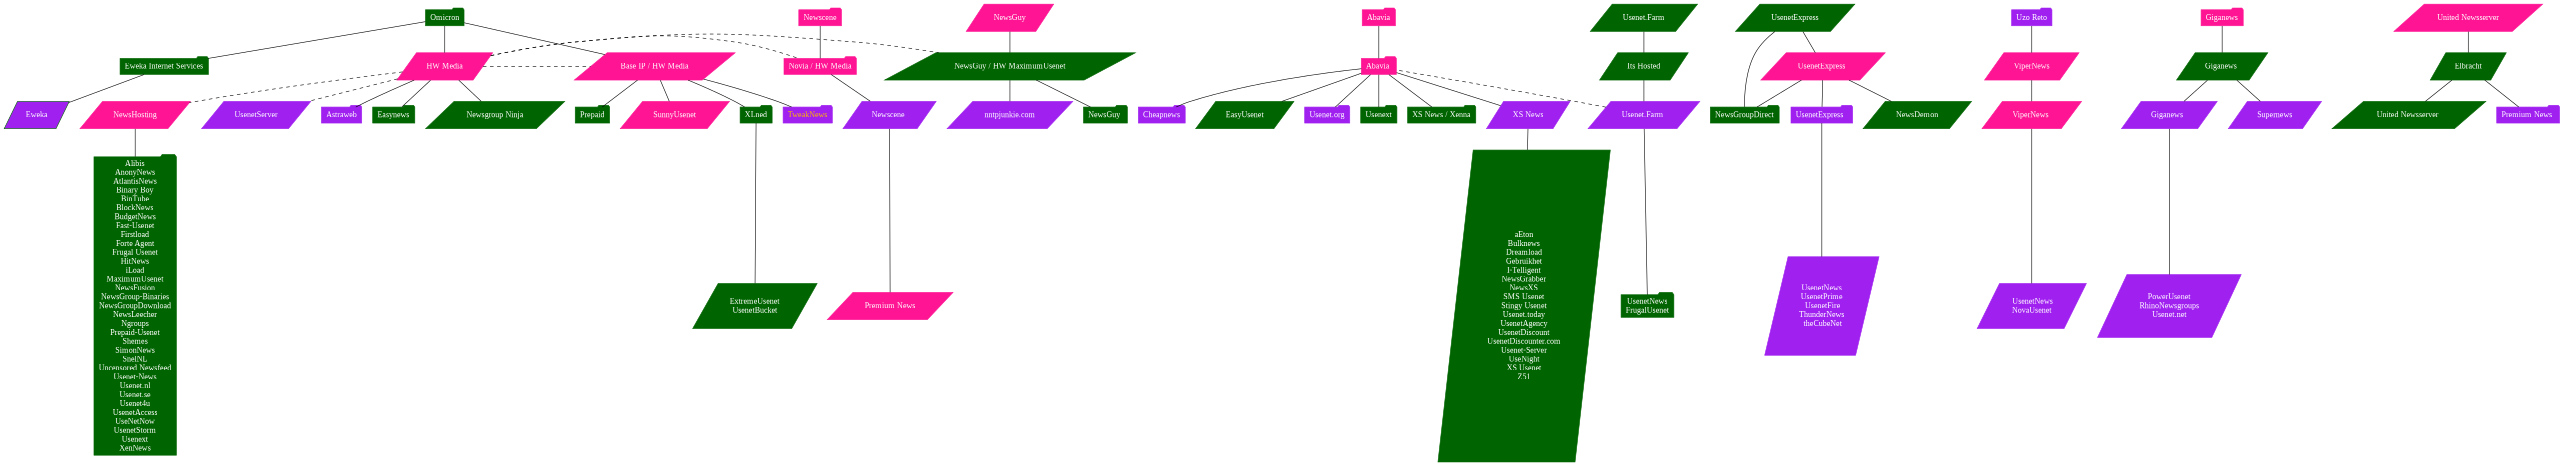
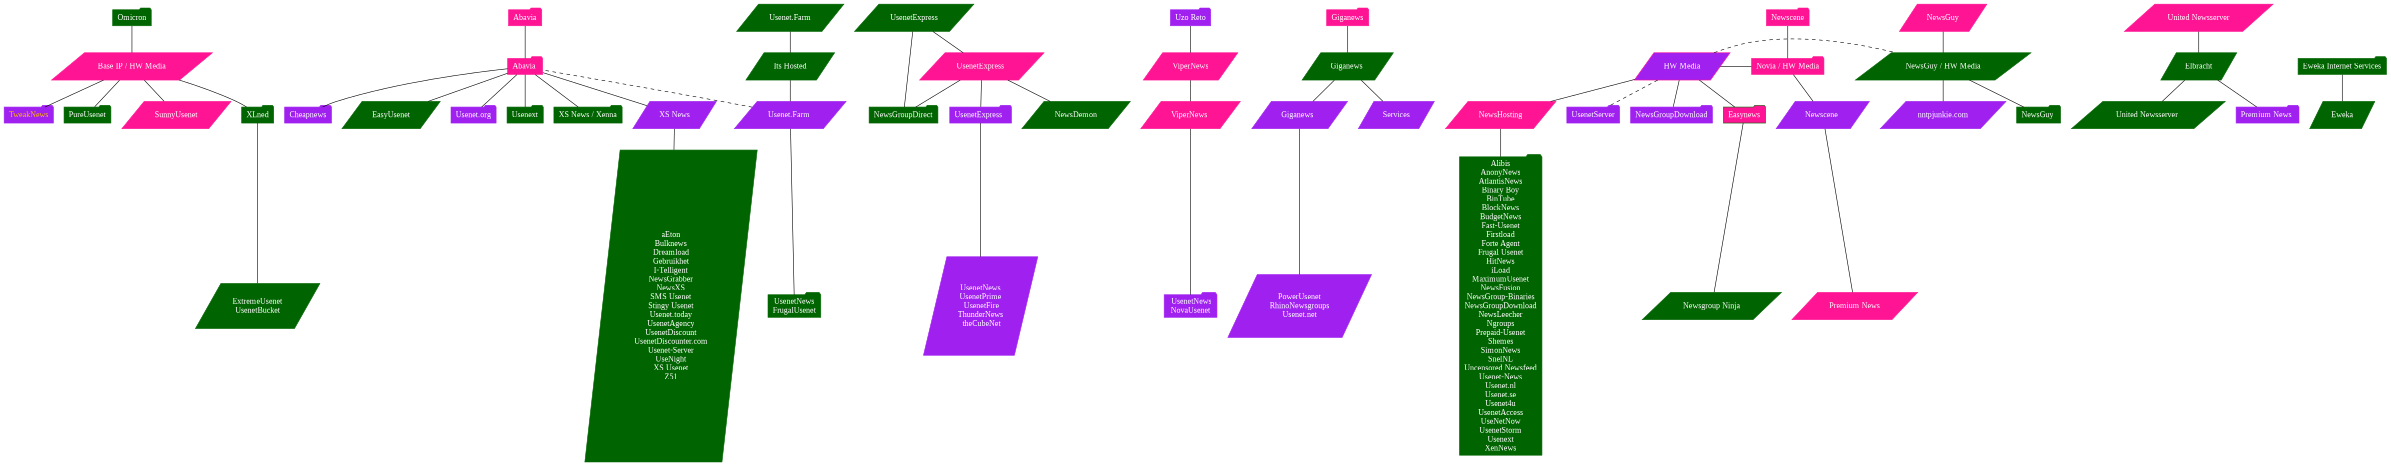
edge "HW Media" -- "Novia / HW Media": style dashed -> solid
edge "Omicron" -- "HW Media": removed
edge "Omicron" -- "Eweka Internet Services": removed
node "HW Media": fillcolor deeppink -> purple
edge "HW Media" -- "Base IP / HW Media": removed
node "NewsGuy / HW MaximumUsenet": label "NewsGuy / HW MaximumUsenet" -> "NewsGuy / HW Media"
edge "HW Media" -- "NewsHosting": style dashed -> solid
edge "HW Media" -- "Newsgroup Ninja": now "Easynews" -- "Newsgroup Ninja"
node "Eweka": fillcolor purple -> darkgreen
node "UsenetServer": shape parallelogram -> folder
node "Astraweb": label "Astraweb" -> "NewsGroupDownload"
node "Easynews": fillcolor darkgreen -> deeppink
node "Prepaid": label "Prepaid" -> "PureUsenet"
node "Supernews": label "Supernews" -> "Services"
node "UsenetNews NovaUsenet": shape parallelogram -> folder
